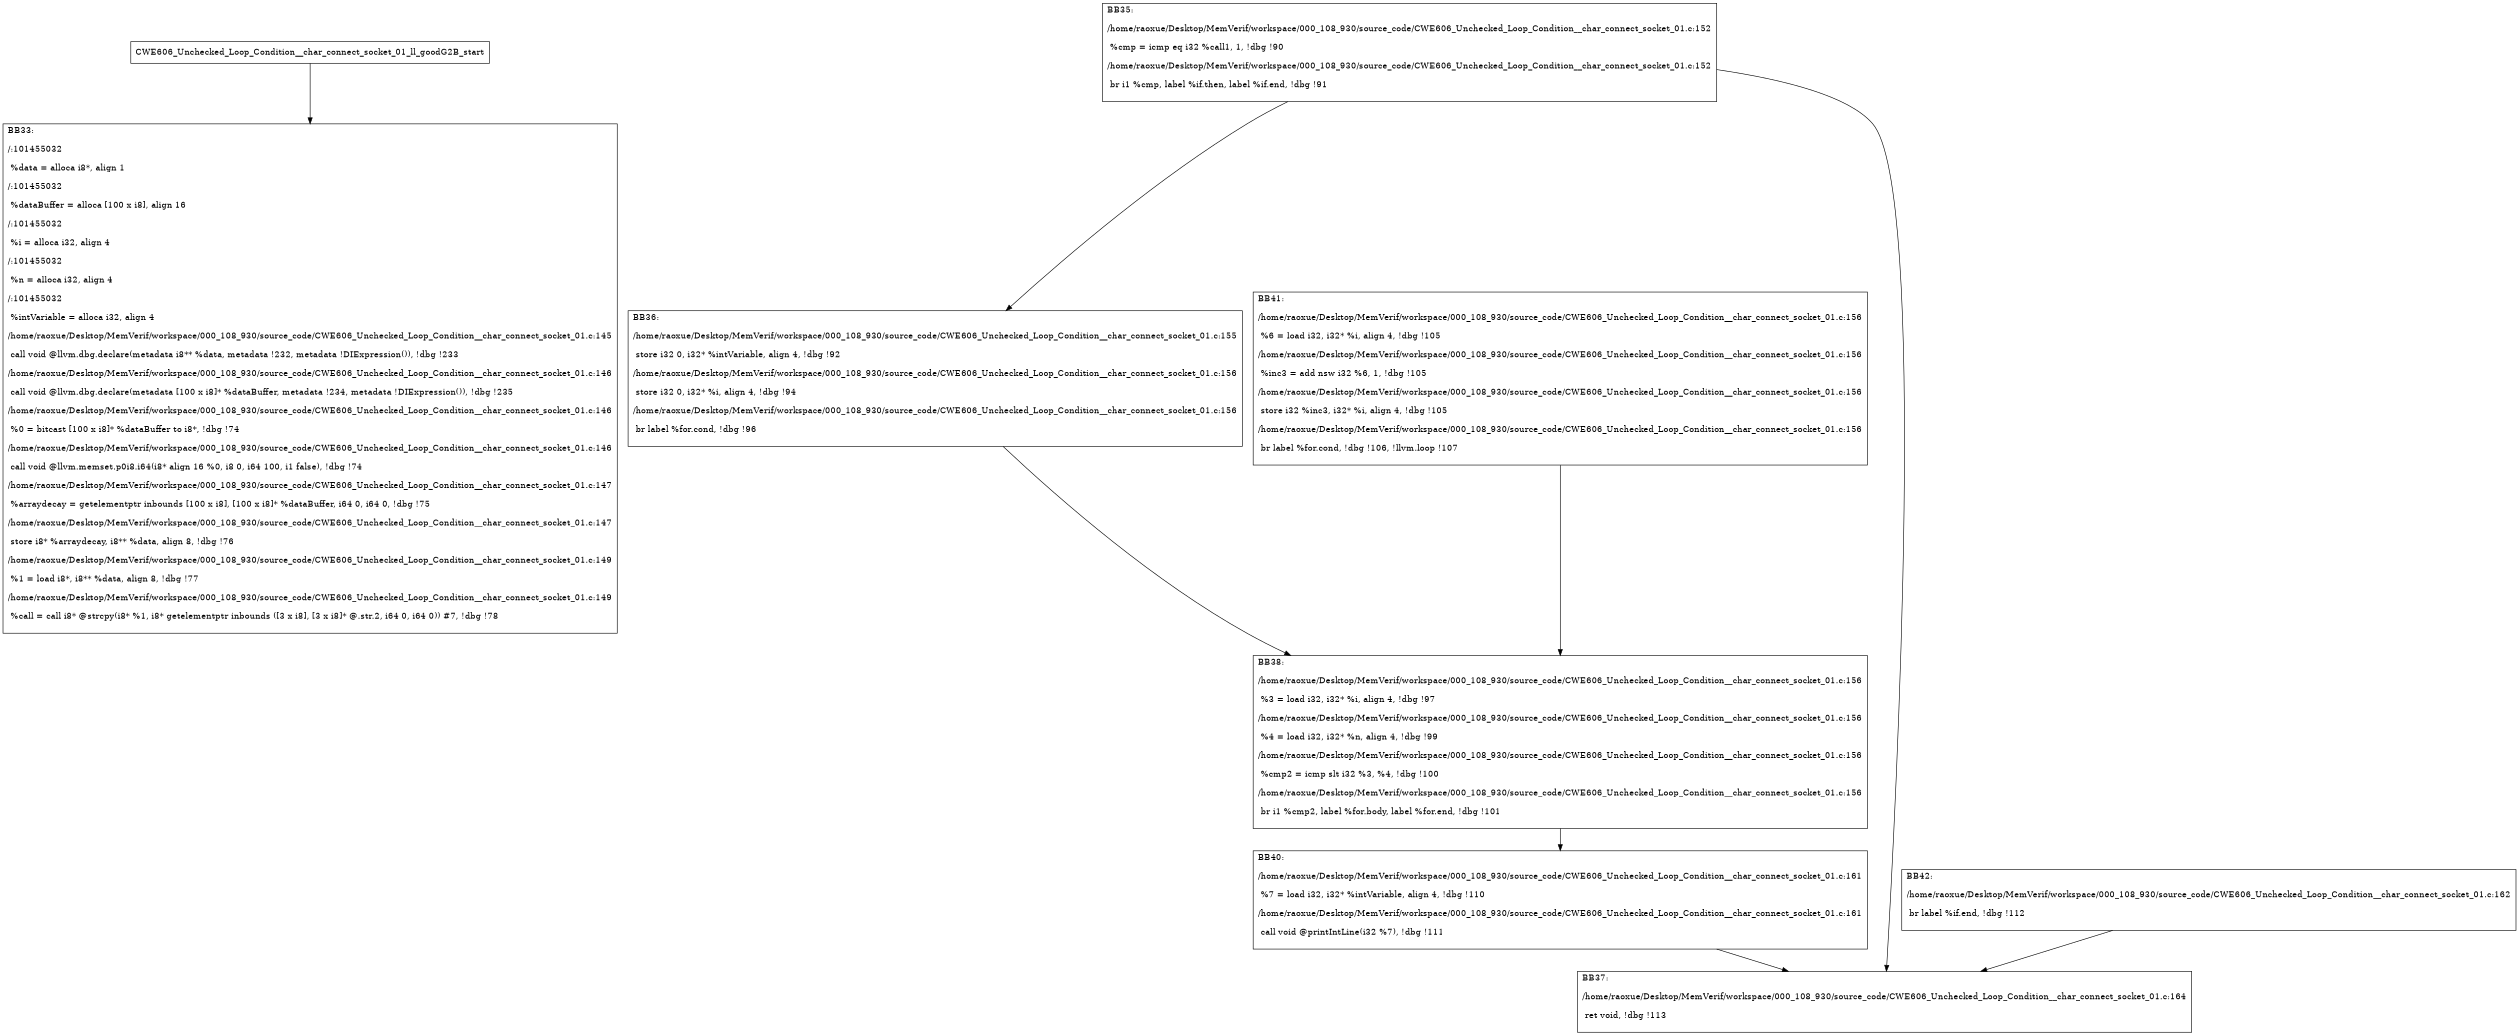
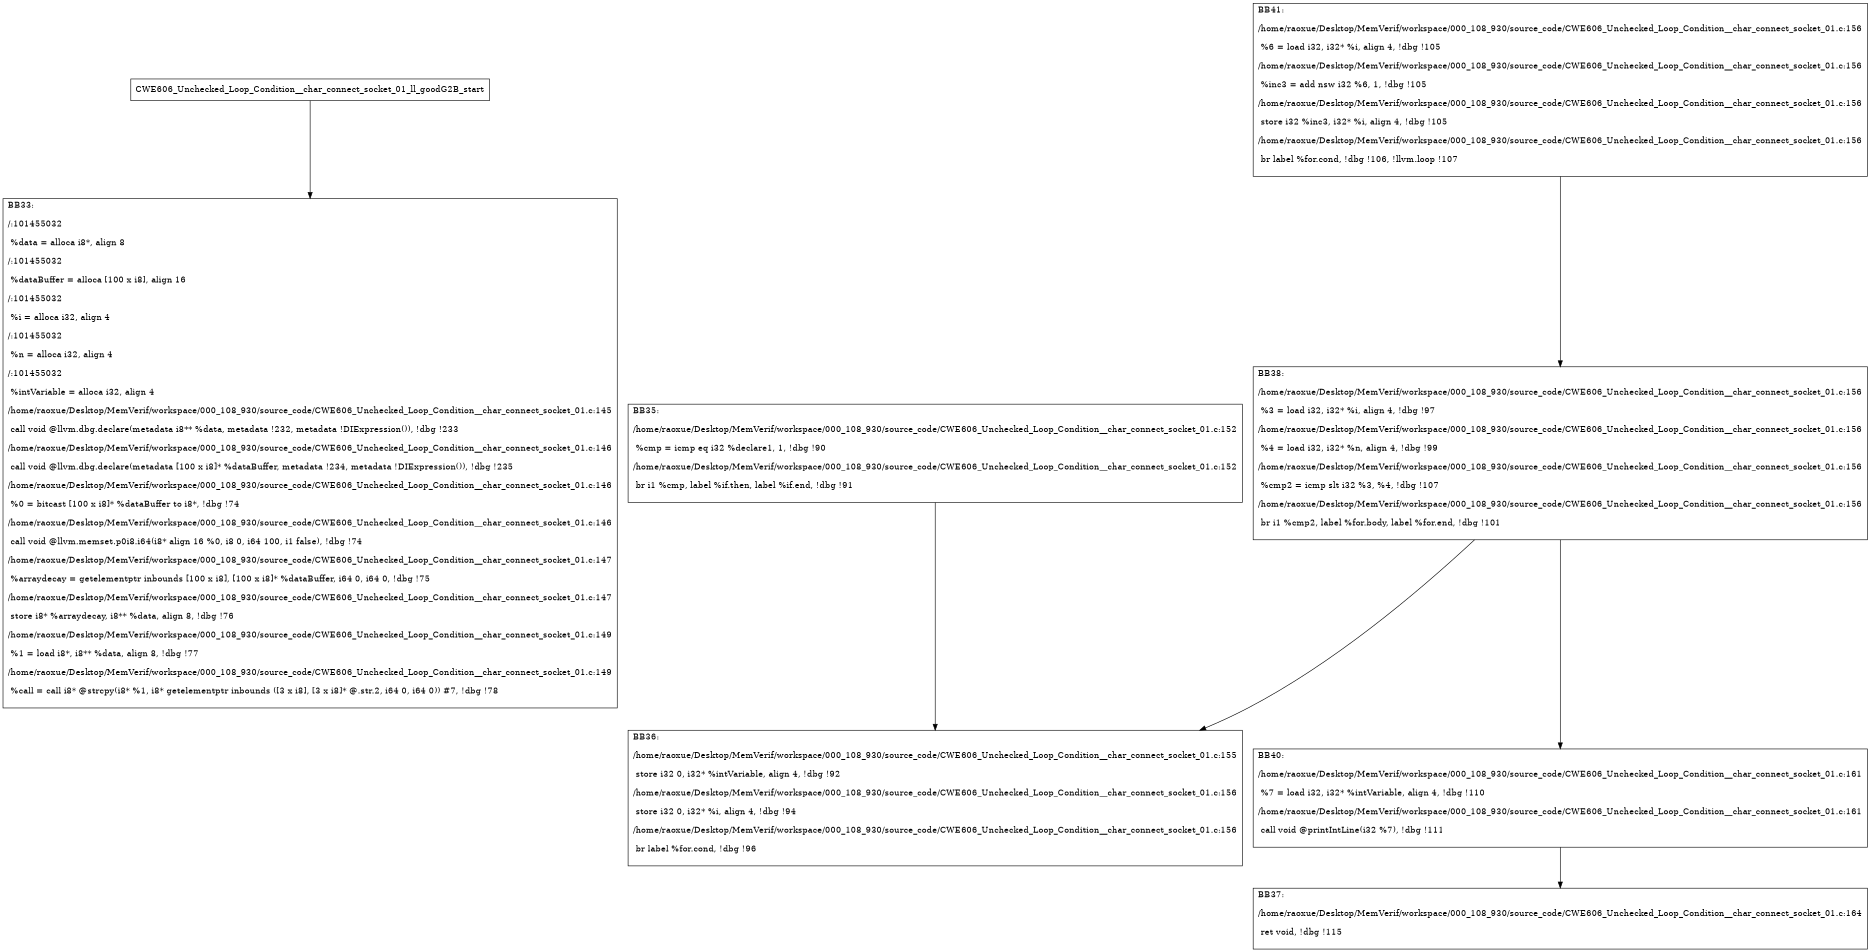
node "BB35:": text "%cmp = icmp eq i32 %call1, 1, !dbg !90" -> "%cmp = icmp eq i32 %declare1, 1, !dbg !90"
node "BB33:": text "%data = alloca i8*, align 1" -> "%data = alloca i8*, align 8"
edge "BB35:" -> "BB37:": removed
edge "BB36:" -> "BB38:": reversed
node "BB38:": text "%cmp2 = icmp slt i32 %3, %4, !dbg !100" -> "%cmp2 = icmp slt i32 %3, %4, !dbg !107"
node "BB42:": removed
node "BB37:": text "ret void, !dbg !113" -> "ret void, !dbg !115"
